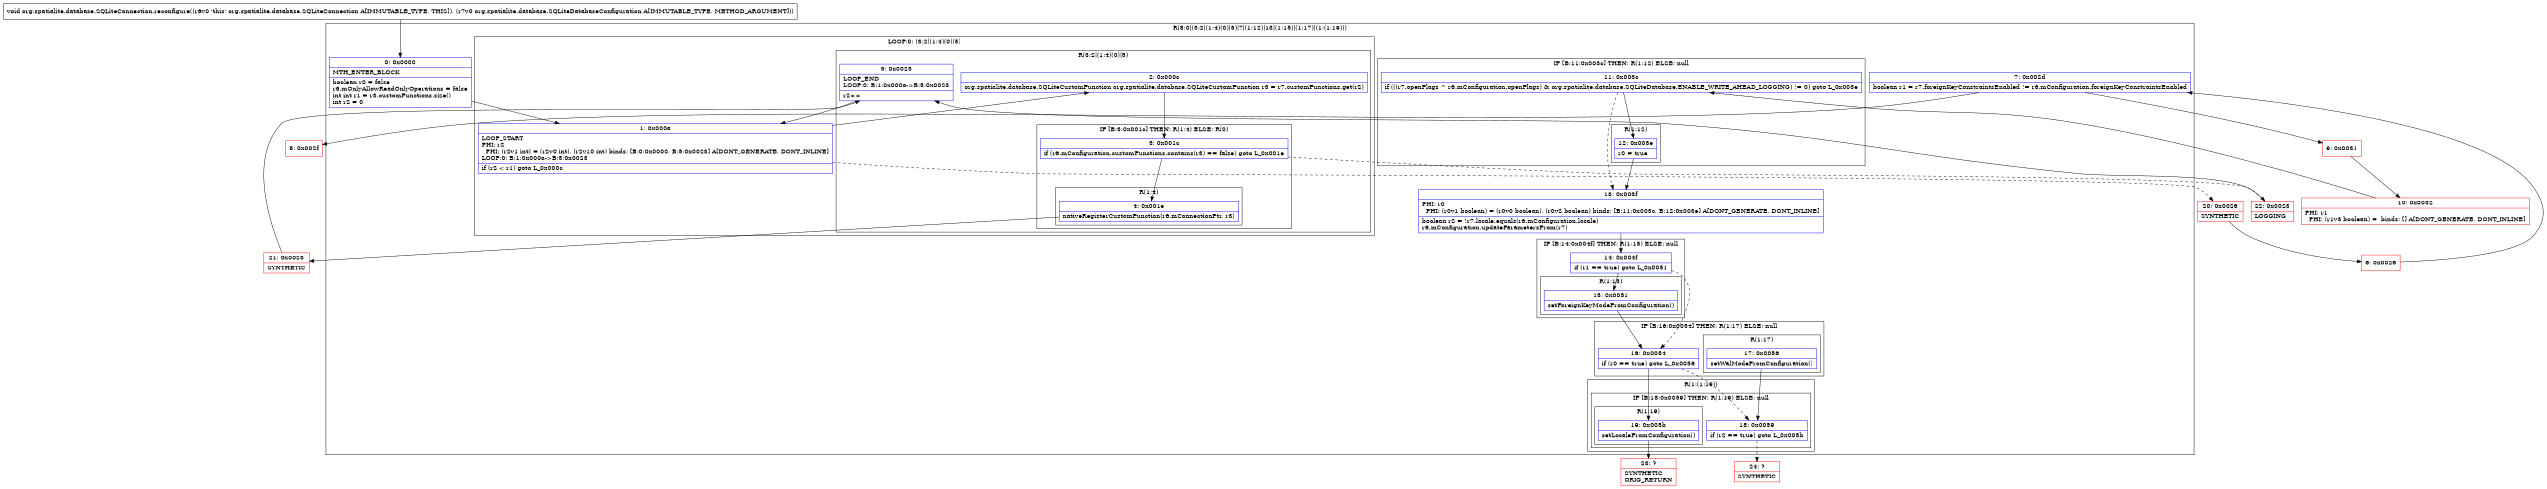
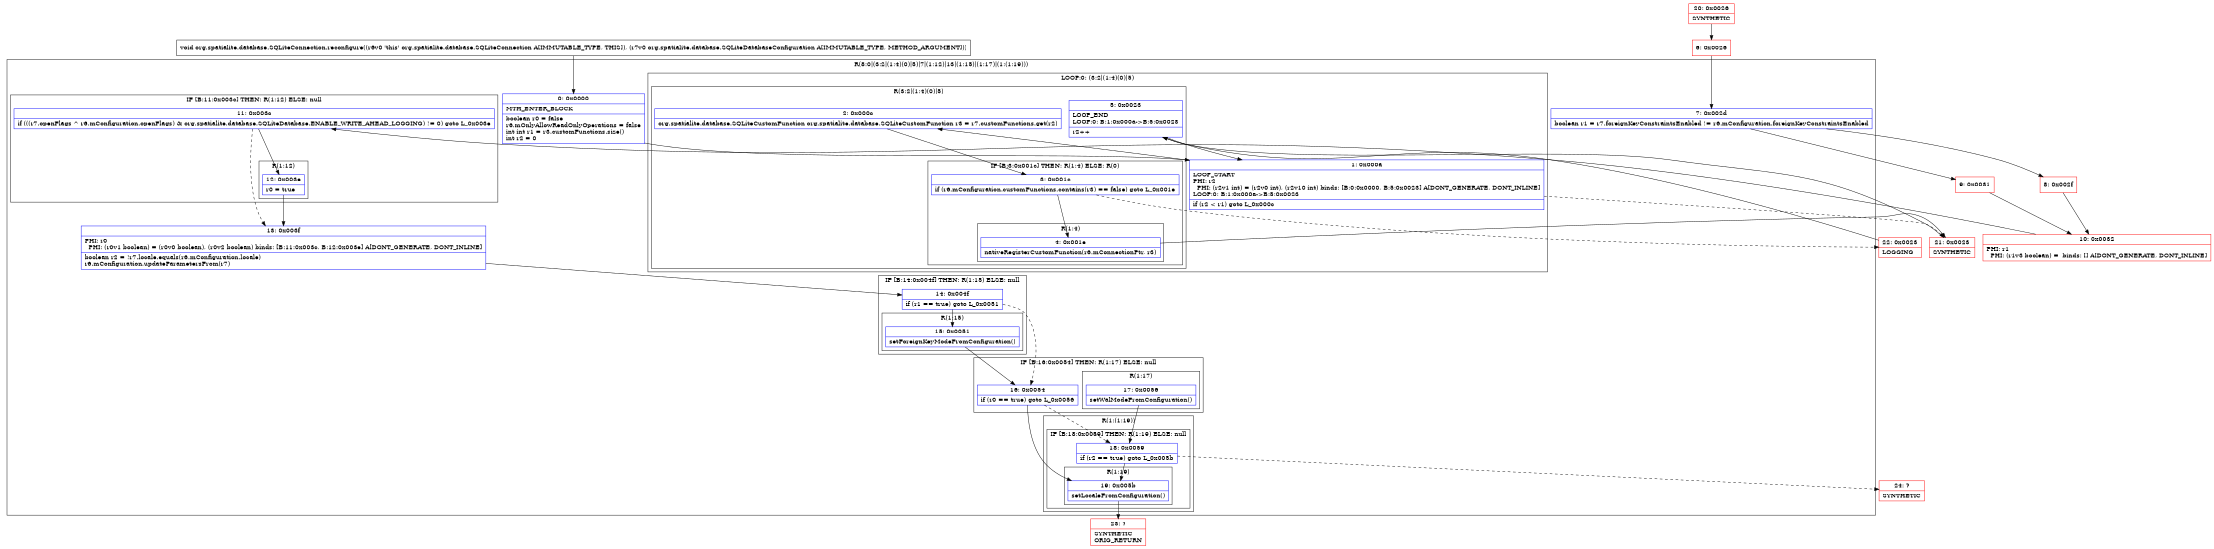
edge "1: 0x000a" -> "20: 0x0026": now "1: 0x000a" -> "21: 0x0023"
edge "8: 0x002f" -> "10: 0x0032": added
edge "18: 0x0059" -> "19: 0x005b": added
